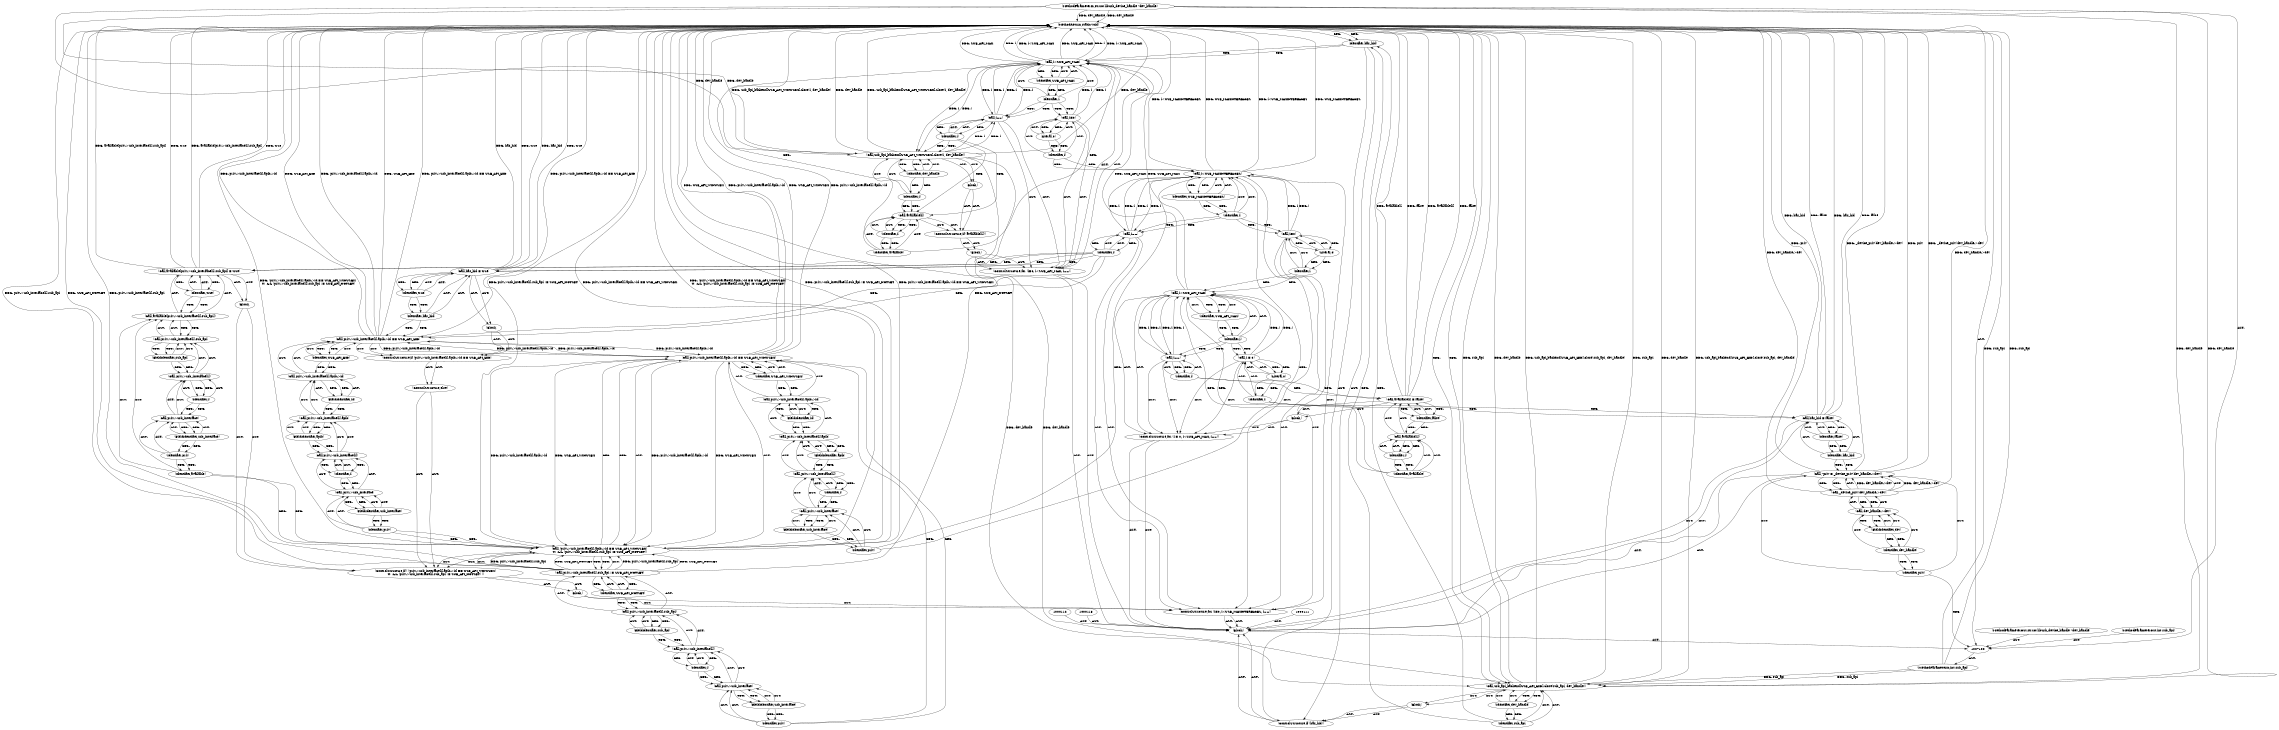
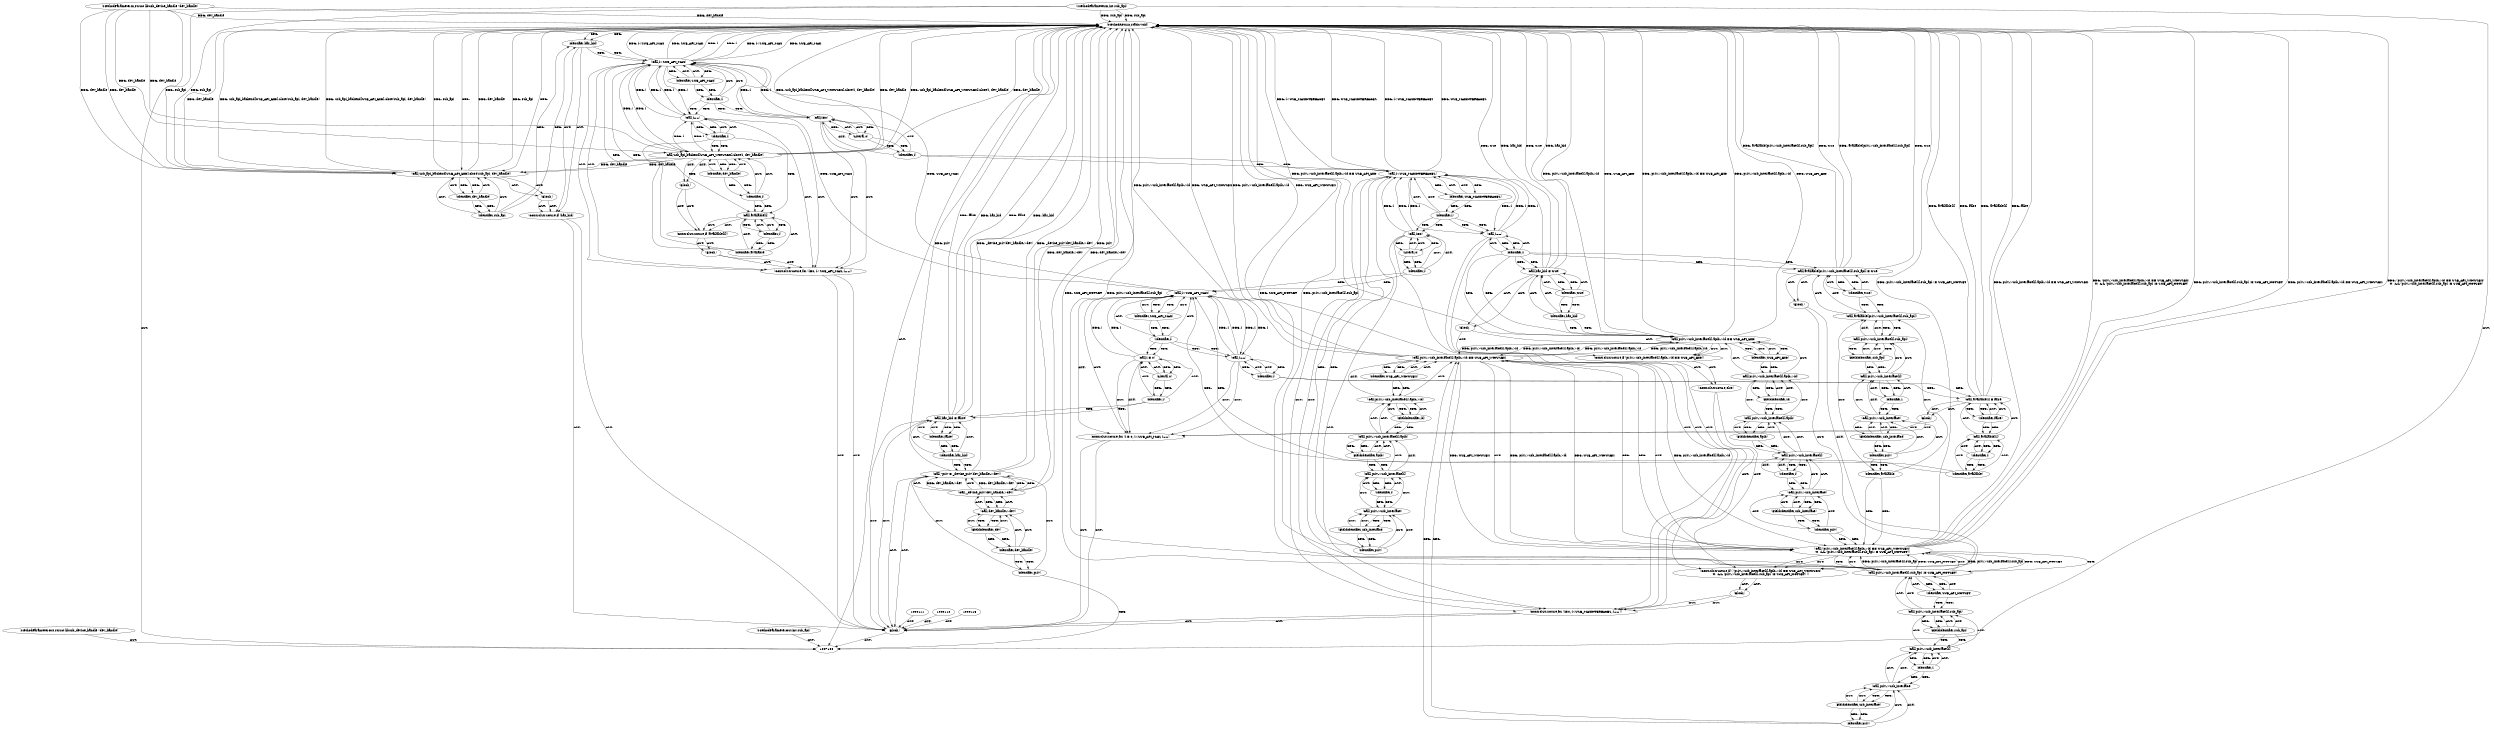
edge "1007100" -> "(MethodParameterIn,int sub_api)": reversed
